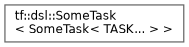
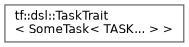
node "tf::dsl::SomeTask < SomeTask< TASK... > >": label "tf::dsl::SomeTask < SomeTask< TASK... > >" -> "tf::dsl::TaskTrait < SomeTask< TASK... > >"
